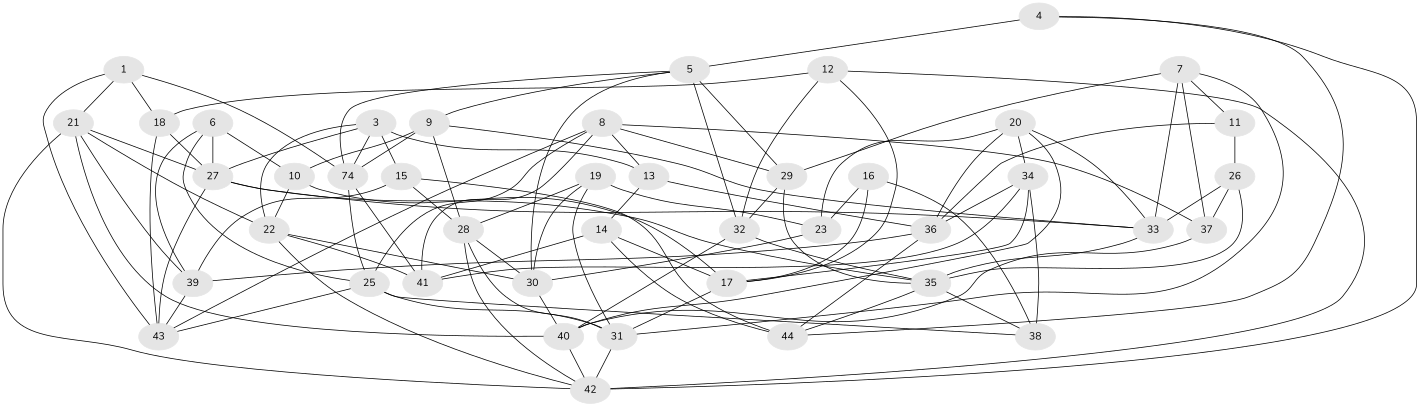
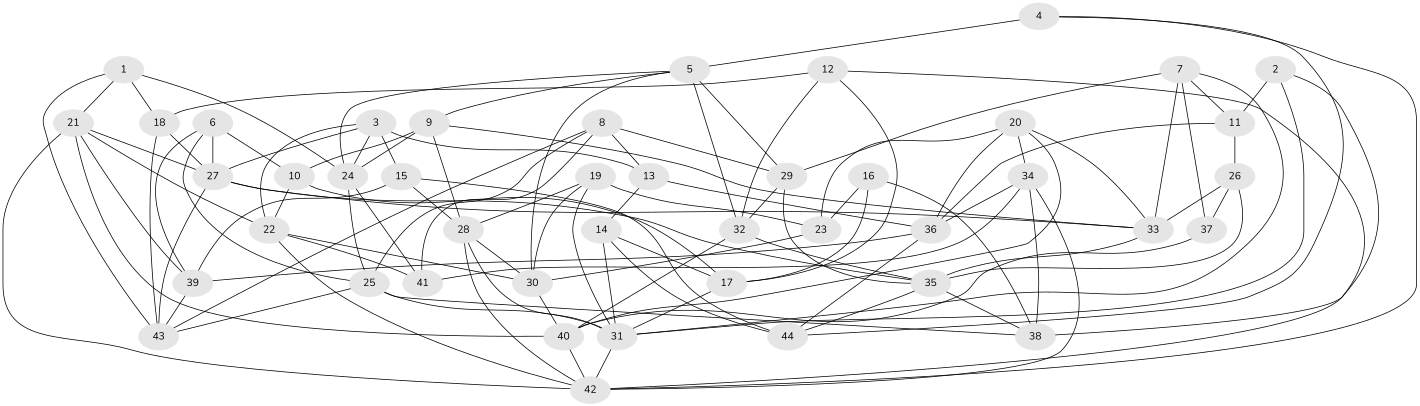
node "2": added
edge "8" -- "37": removed
node "74": label "74" -> "24"
edge "14" -- "41": now "14" -- "31"
edge "34" -- "17": now "34" -- "42"
